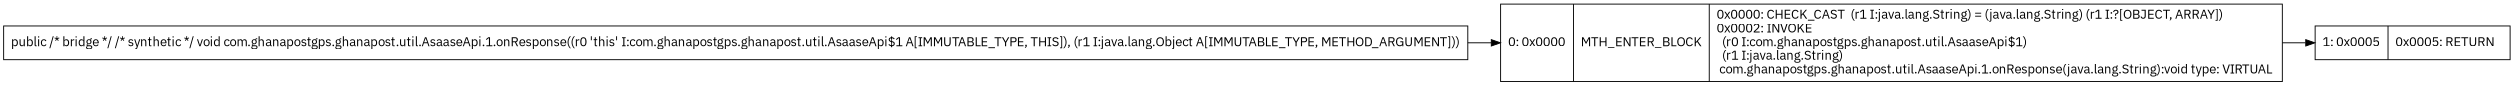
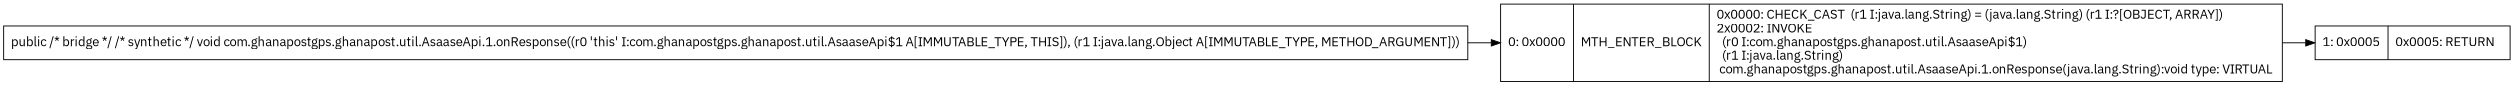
node "0: 0x0000": text "0x0002: INVOKE" -> "2x0002: INVOKE"
